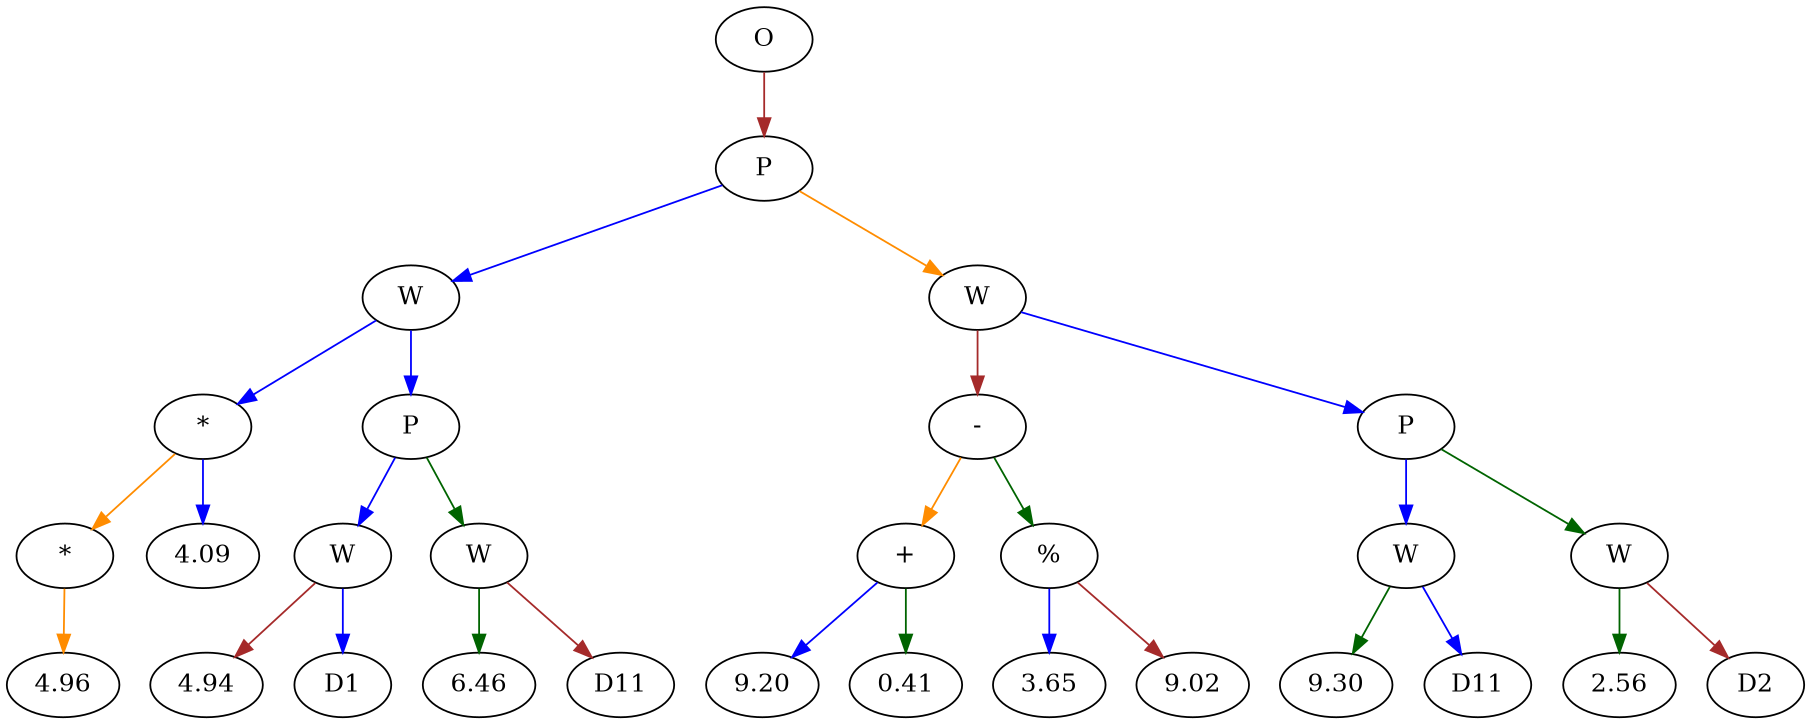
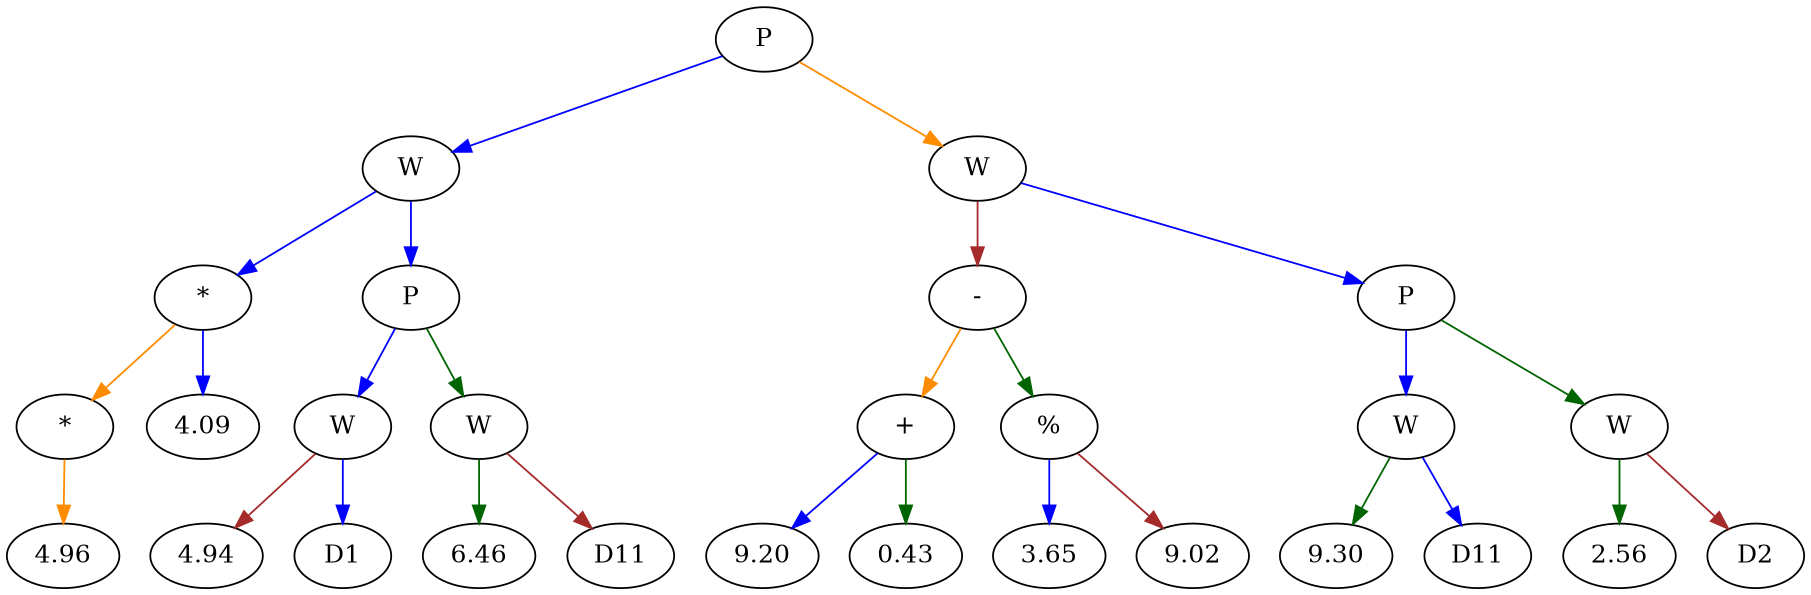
node "O": removed
node "0.41": label "0.41" -> "0.43"
